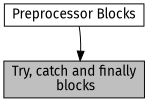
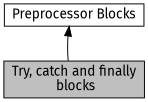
edge "Preprocessor Blocks" -> "Try, catch and finally blocks": reversed
